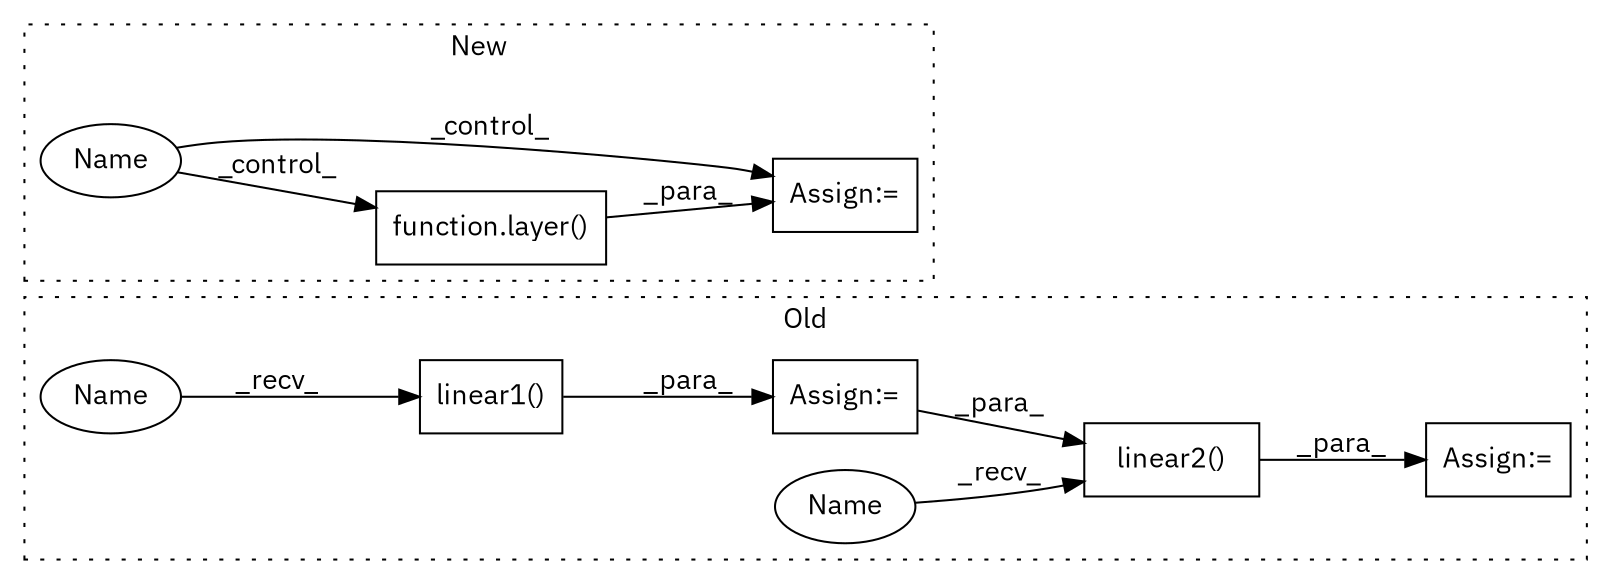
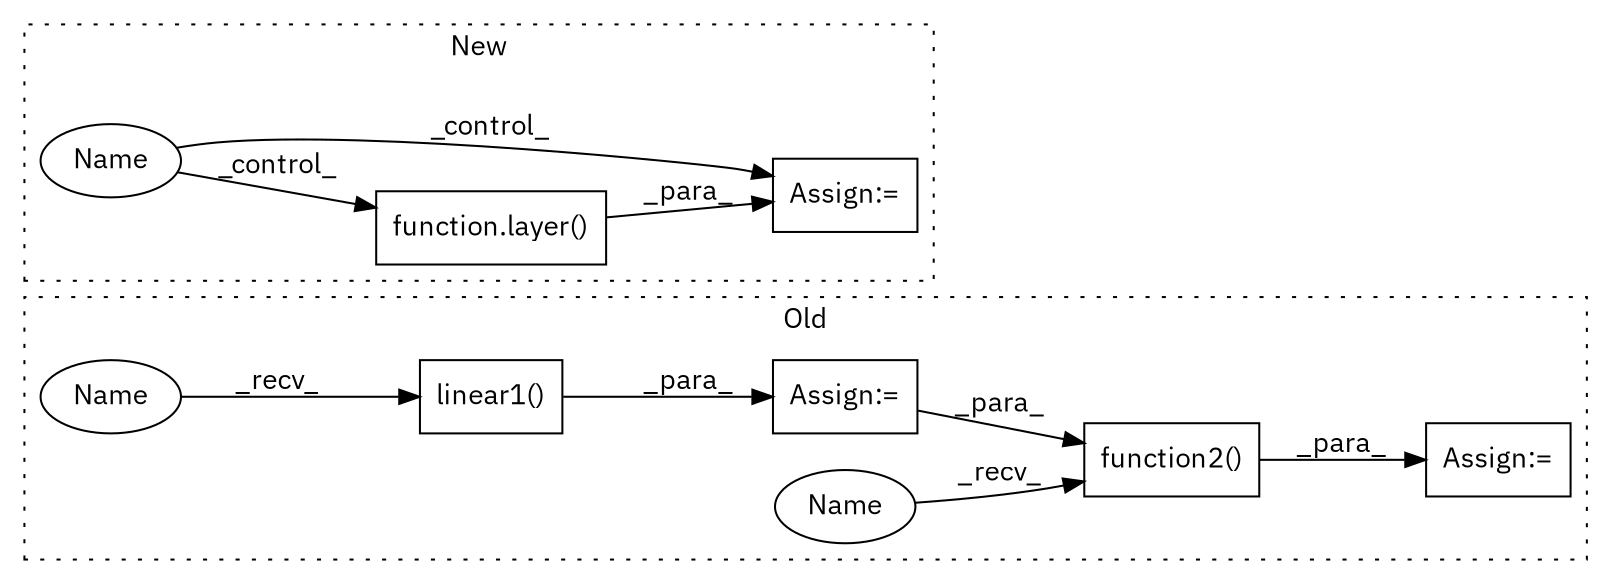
node "linear2()": label "linear2()" -> "function2()"
